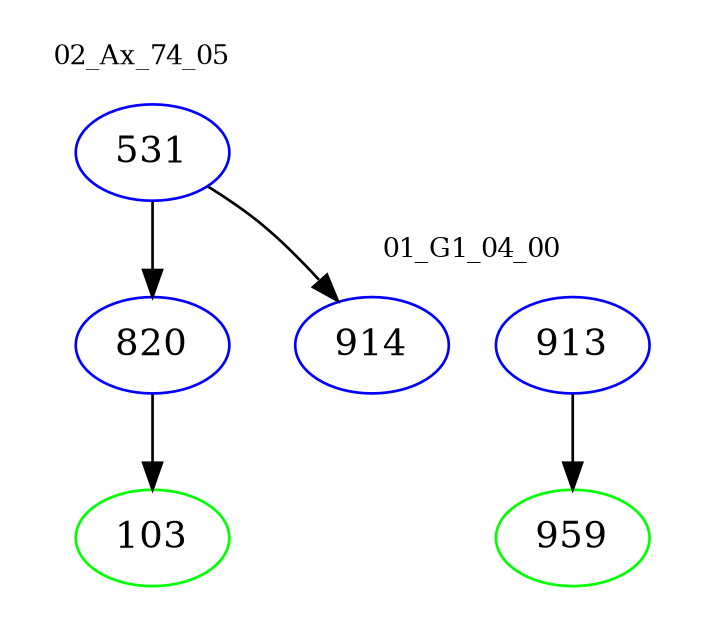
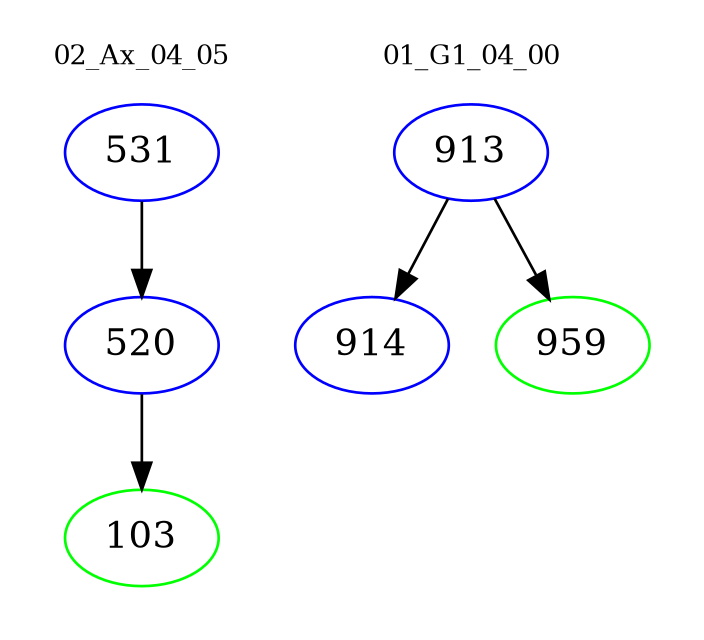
cluster "02_Ax_74_05": label "02_Ax_74_05" -> "02_Ax_04_05"
edge "531" -> "914": now "913" -> "914"
node "820": label "820" -> "520"
